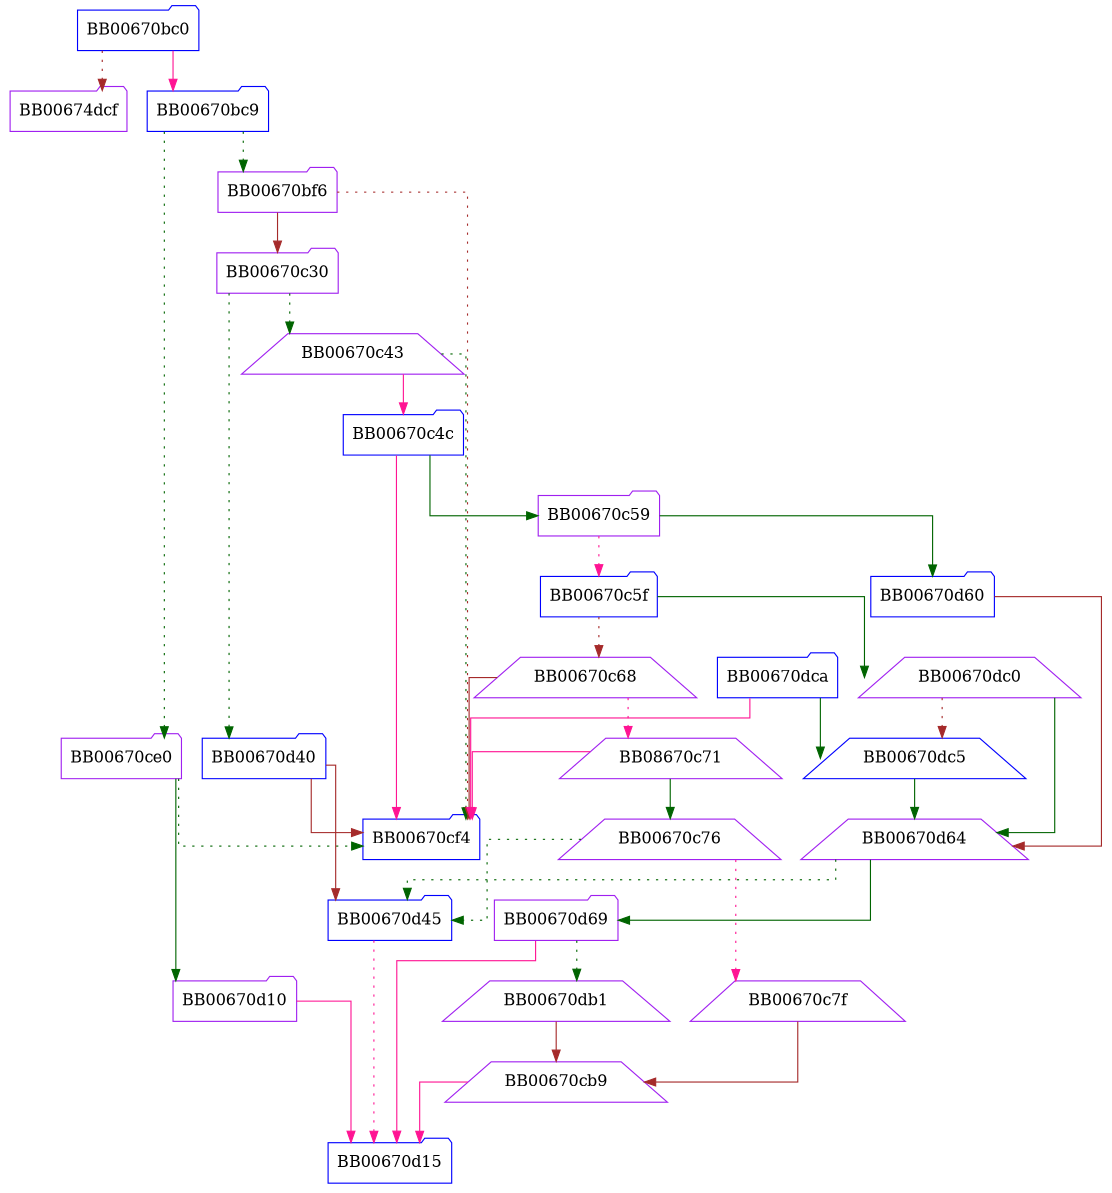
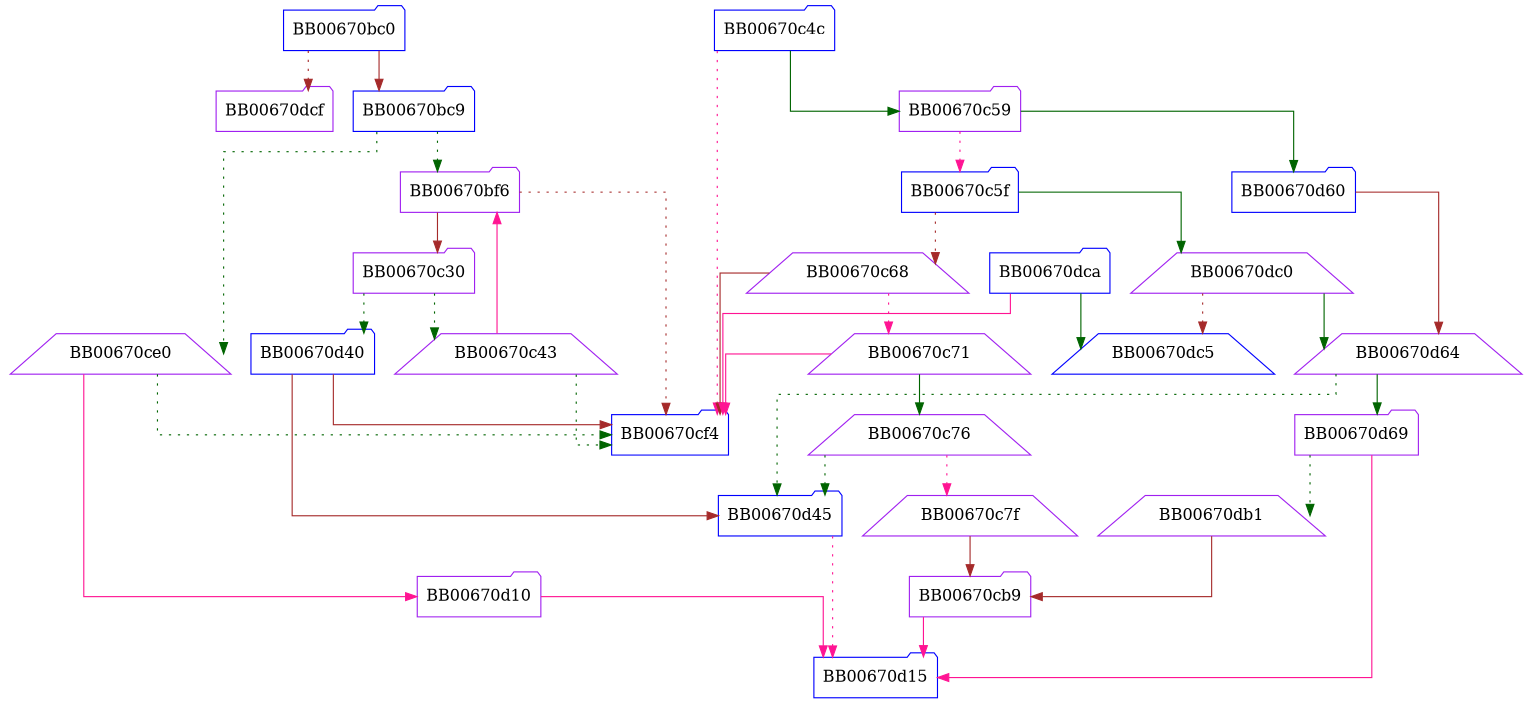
edge "BB00670bc0" -> "BB00670bc9": color deeppink -> brown
node "BB00674dcf": label "BB00674dcf" -> "BB00670dcf"
edge "BB00670c43" -> "BB00670c4c": now "BB00670c43" -> "BB00670bf6"
edge "BB00670c4c" -> "BB00670cf4": style solid -> dotted
node "BB00670ce0": shape folder -> trapezium
node "BB08670c71": label "BB08670c71" -> "BB00670c71"
edge "BB00670dc5" -> "BB00670d64": removed
edge "BB00670ce0" -> "BB00670d10": color darkgreen -> deeppink
node "BB00670cb9": shape trapezium -> folder
